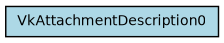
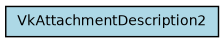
node "VkAttachmentDescription0": label "VkAttachmentDescription0" -> "VkAttachmentDescription2"
